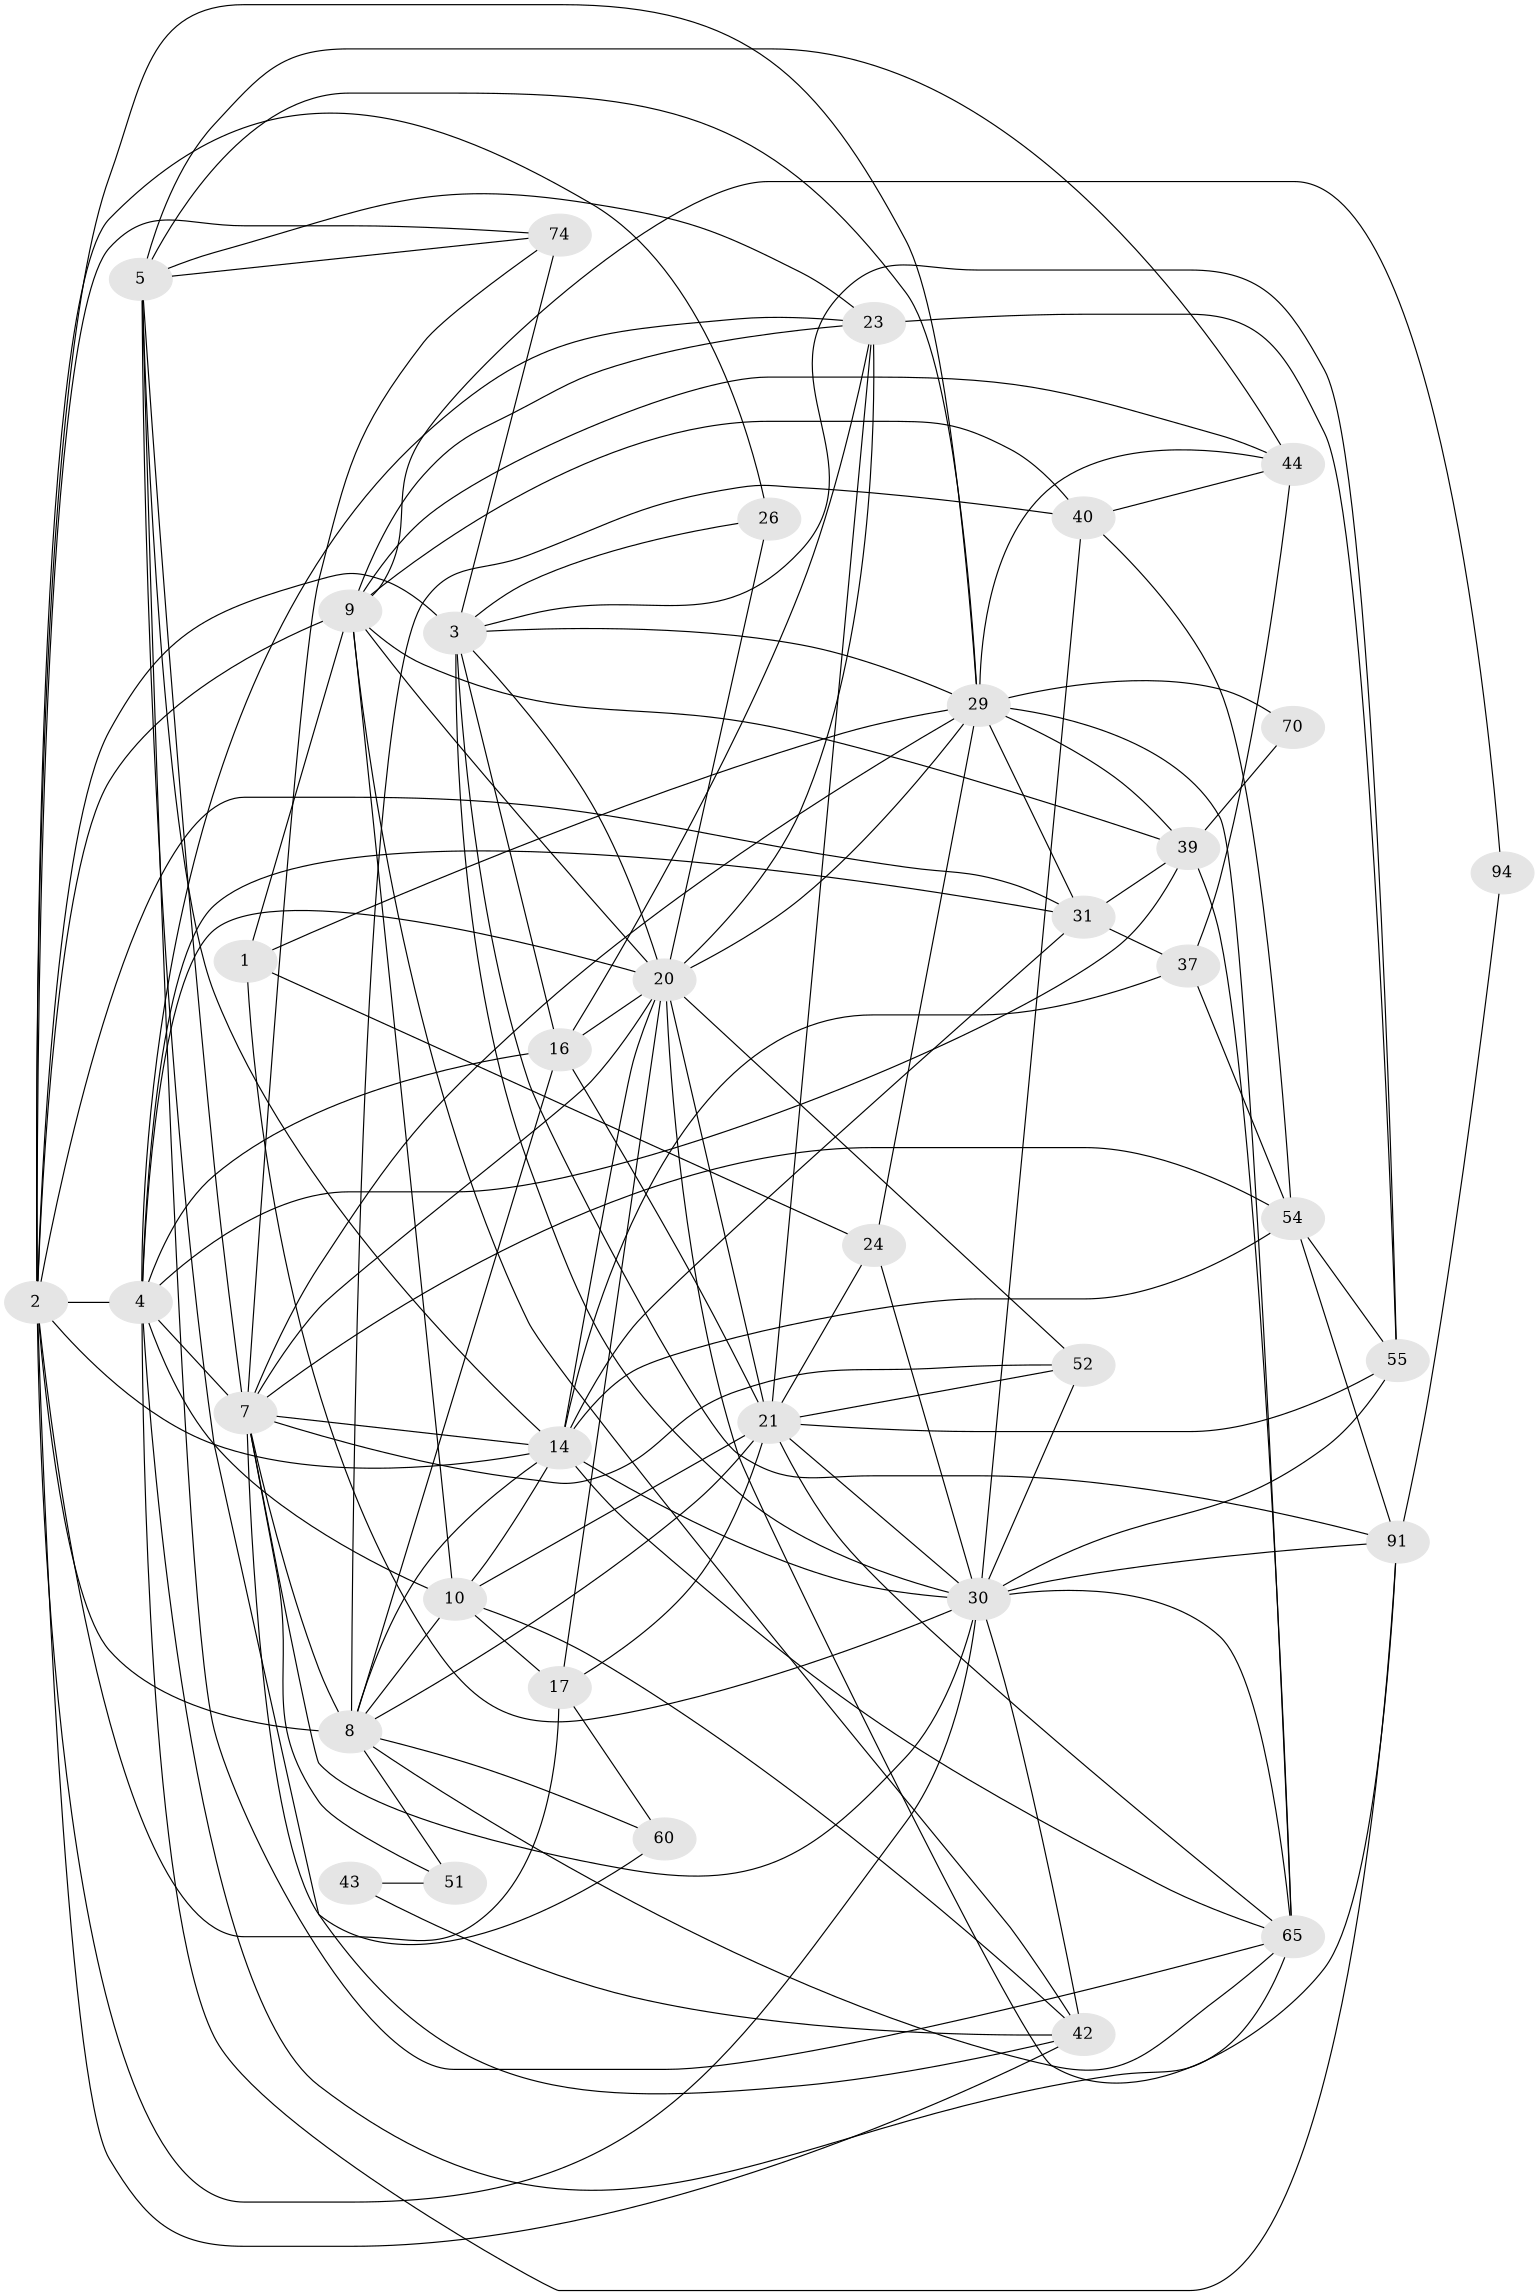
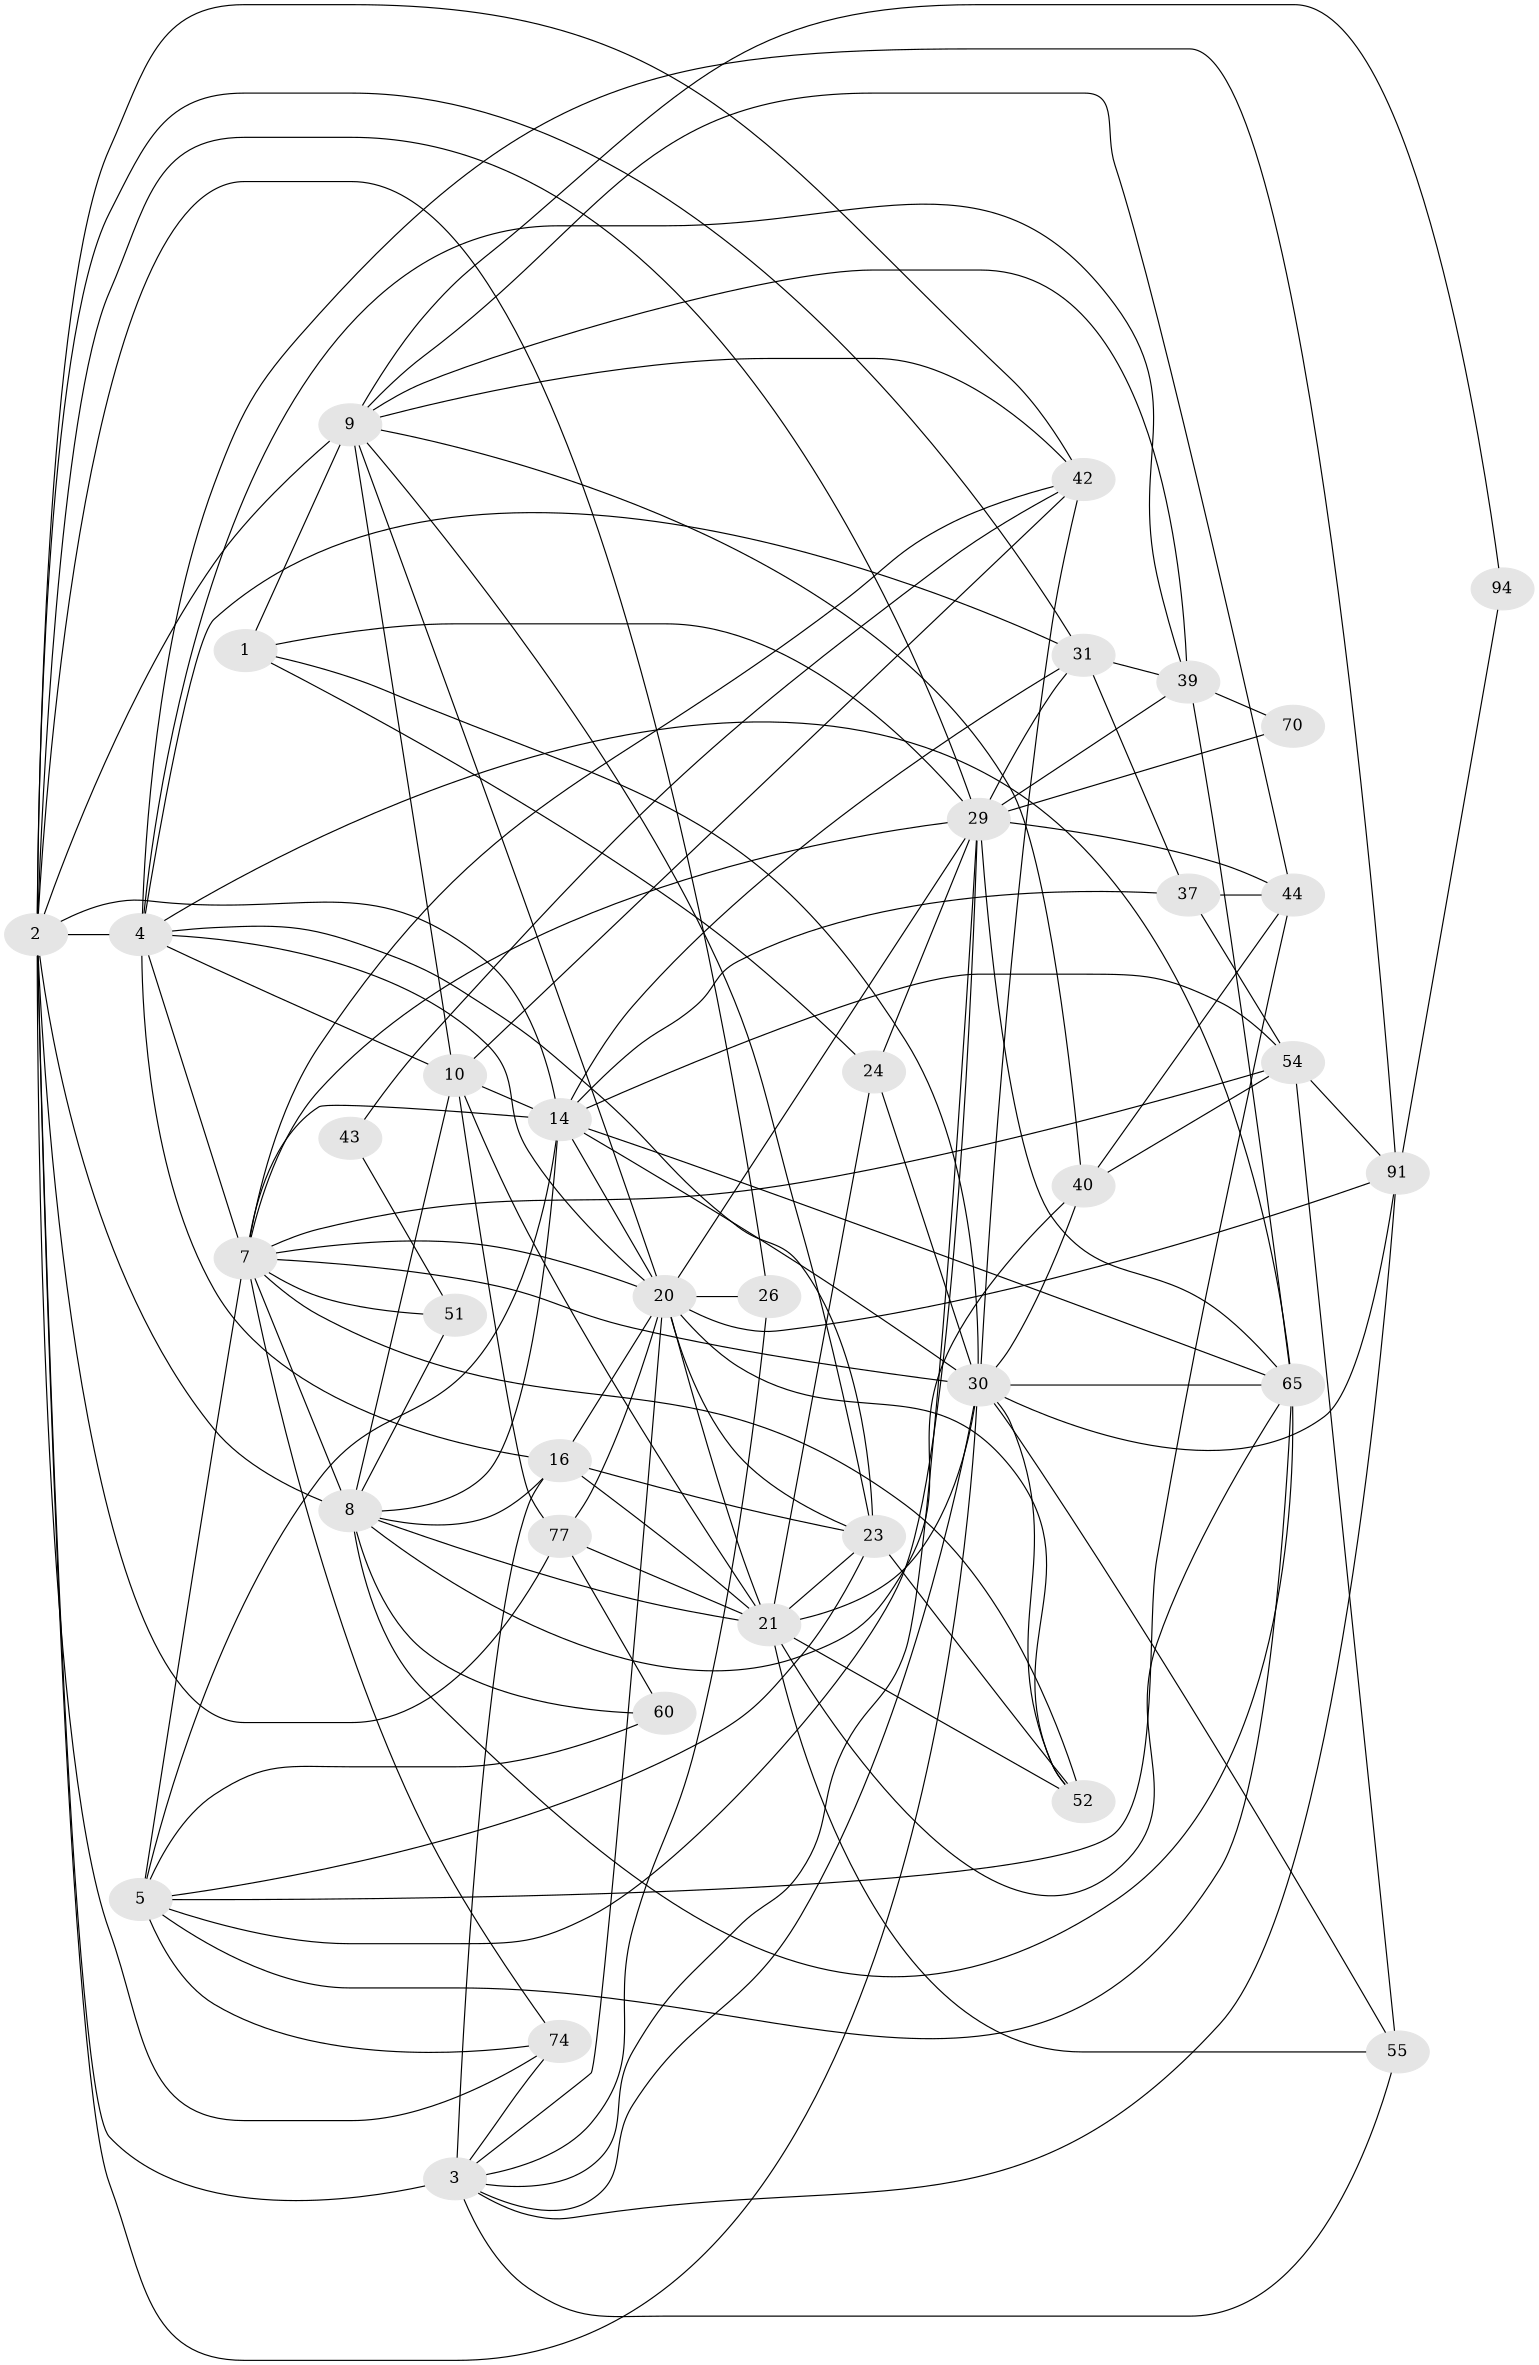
edge "23" -- "55": now "23" -- "52"
node "17": label "17" -> "77"
